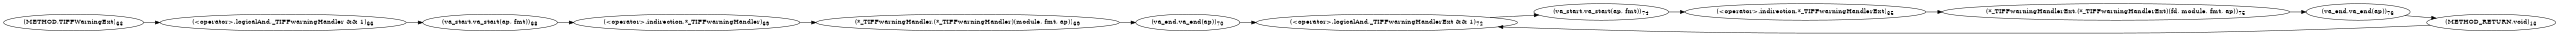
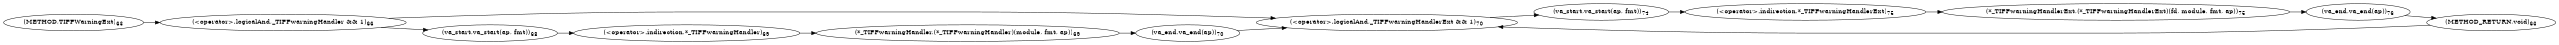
node "(<operator>.indirection,*_TIFFwarningHandlerExt)": text "35" -> "75"
edge "(<operator>.logicalAnd,_TIFFwarningHandler && 1)" -> "(<operator>.logicalAnd,_TIFFwarningHandlerExt && 1)": added
node "(<operator>.logicalAnd,_TIFFwarningHandlerExt && 1)": text "72" -> "70"
node "(METHOD_RETURN,void)": text "13" -> "63"
